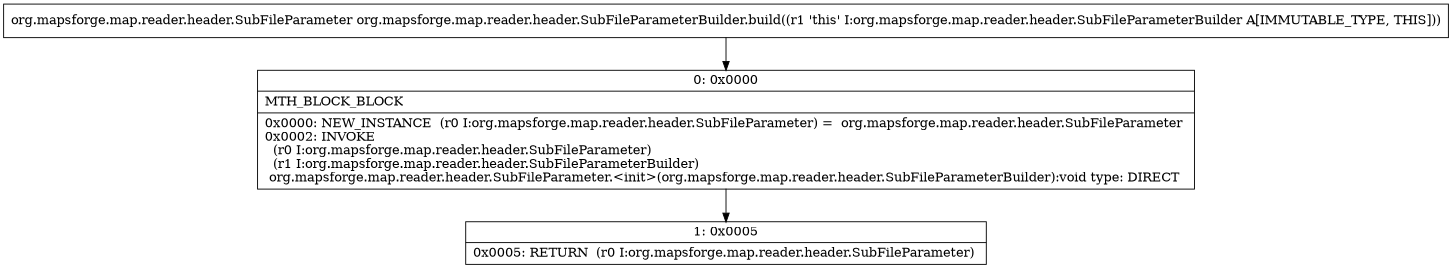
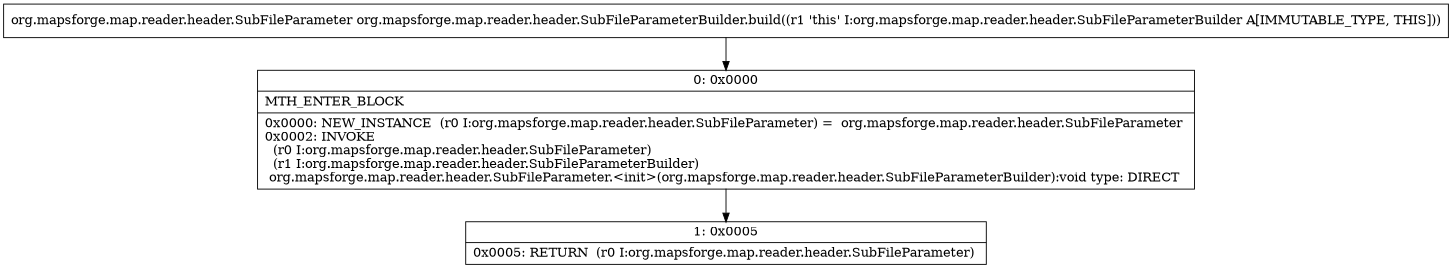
node "0: 0x0000": text "MTH_BLOCK_BLOCK" -> "MTH_ENTER_BLOCK"
